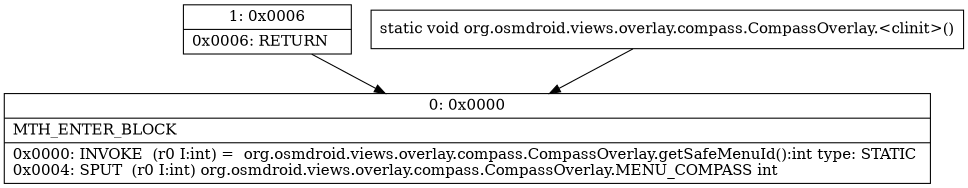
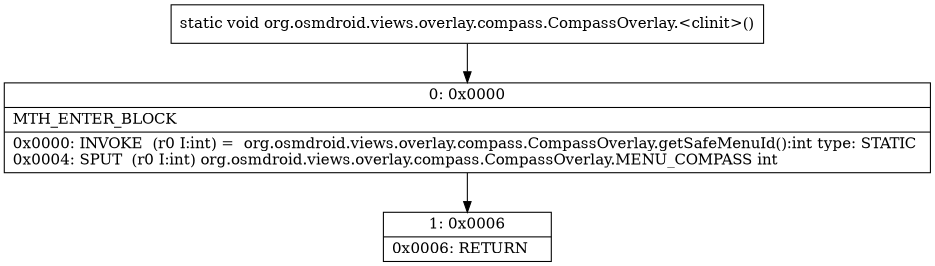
edge "1: 0x0006" -> "0: 0x0000": reversed
